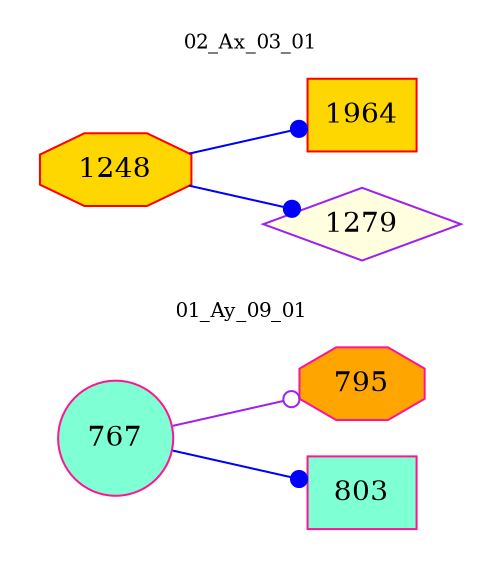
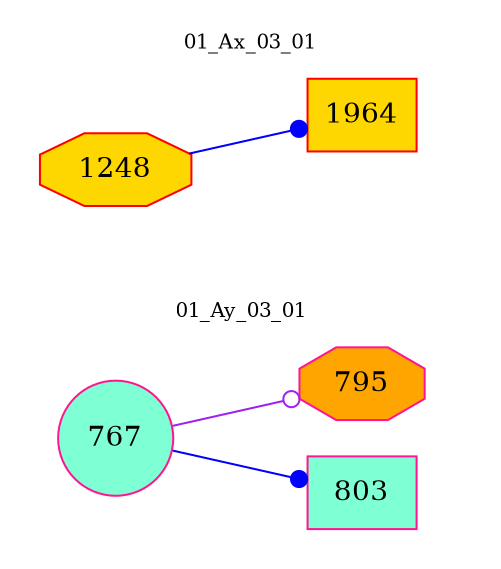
cluster "02_Ax_03_01": label "02_Ax_03_01" -> "01_Ax_03_01"
node "1279": removed
cluster "01_Ay_09_01": label "01_Ay_09_01" -> "01_Ay_03_01"
